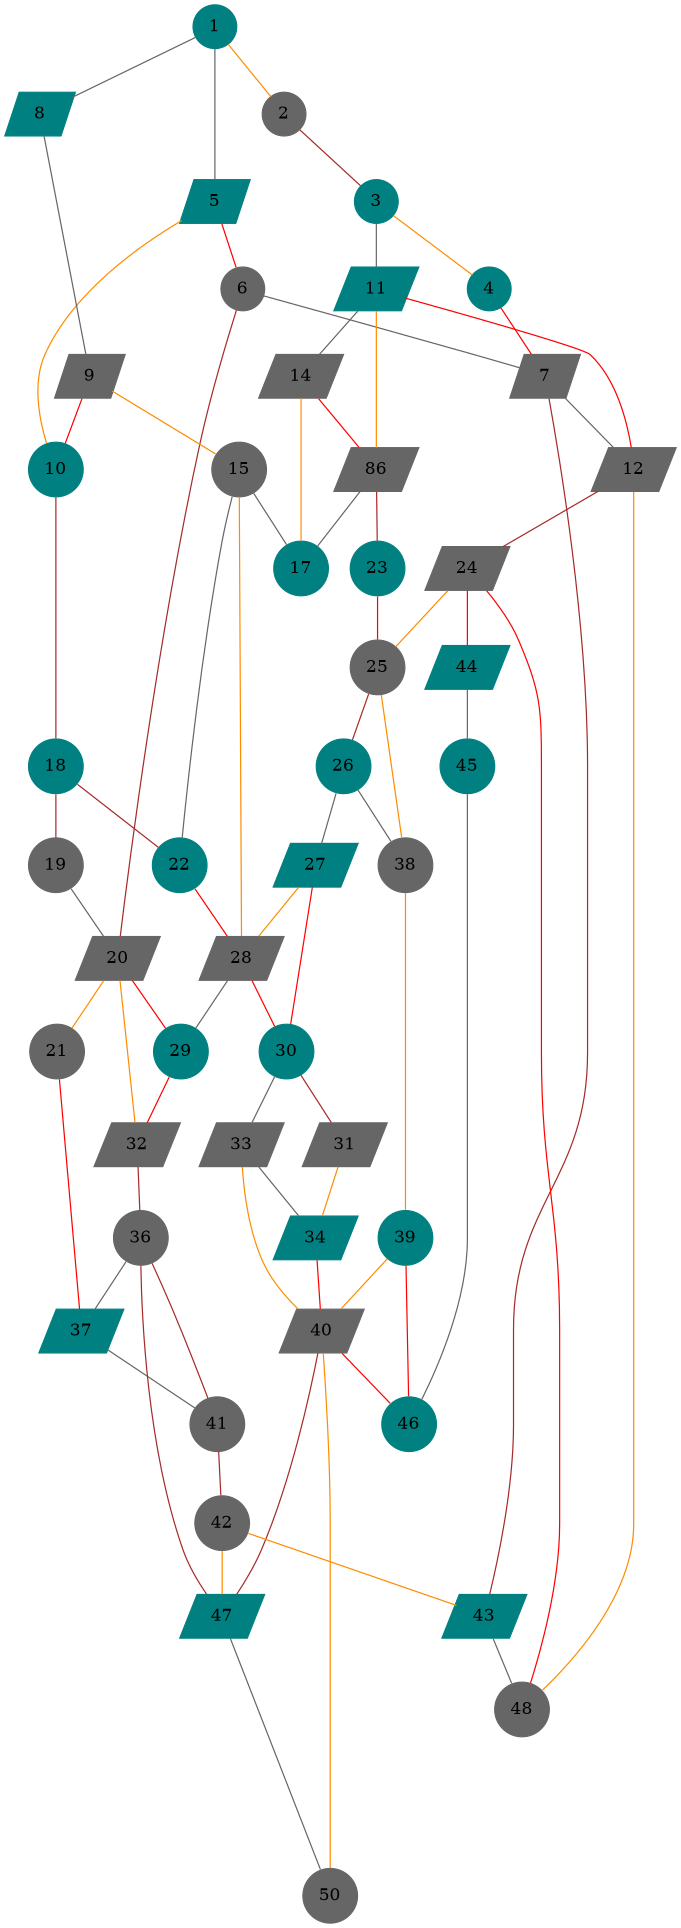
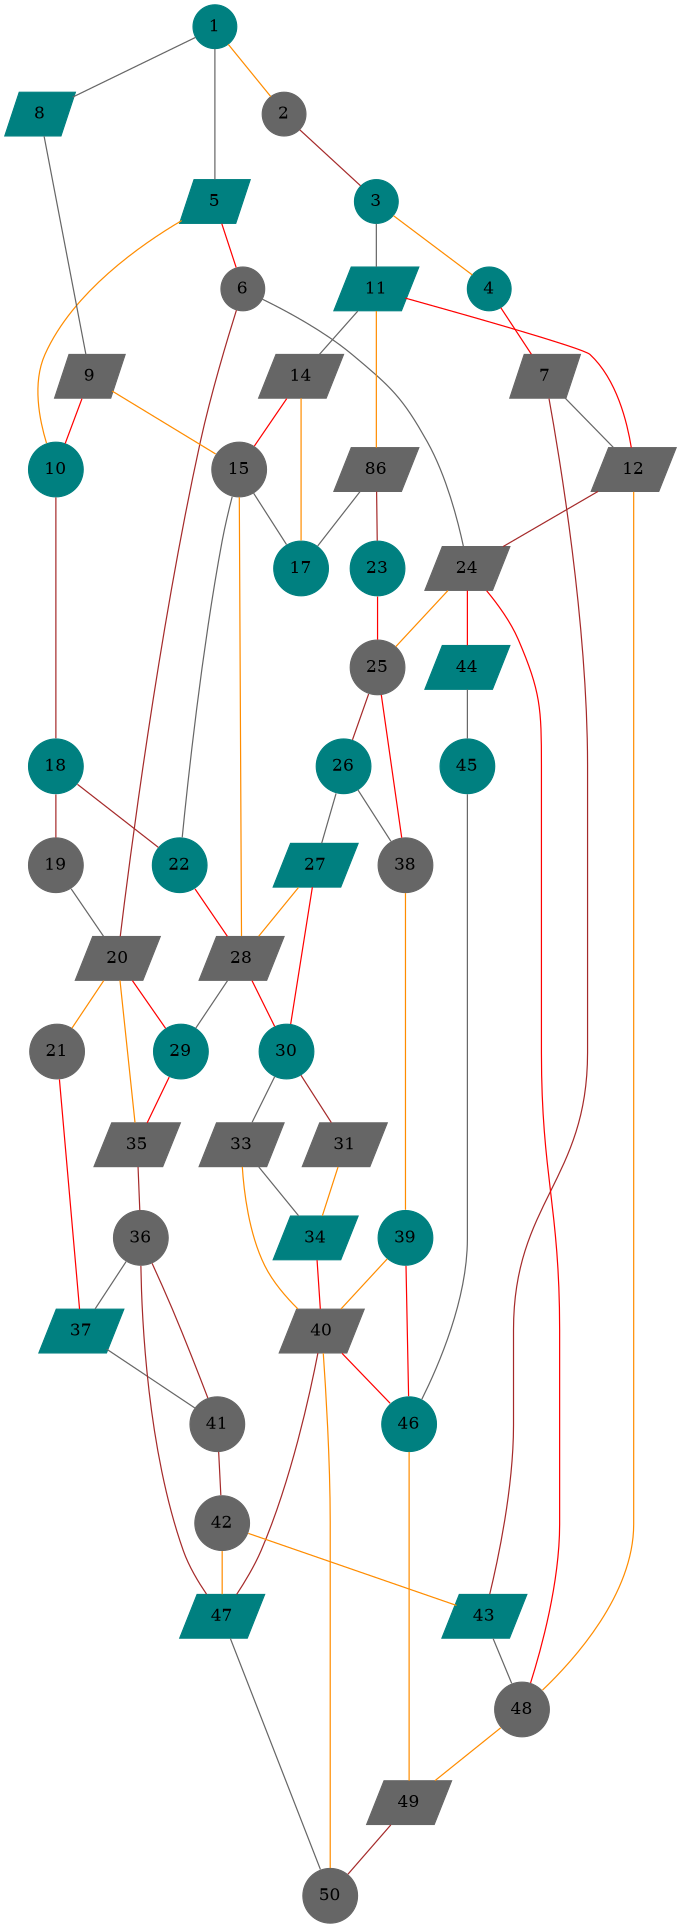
edge "6" -- "7": now "6" -- "24"
edge "14" -- "86": now "14" -- "15"
edge "25" -- "38": color darkorange -> red
node "32": label "32" -> "35"
node "49": added
